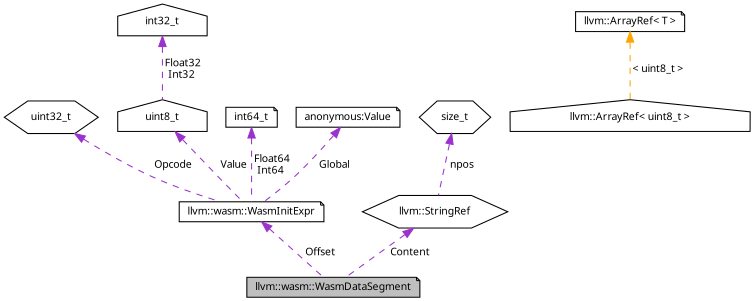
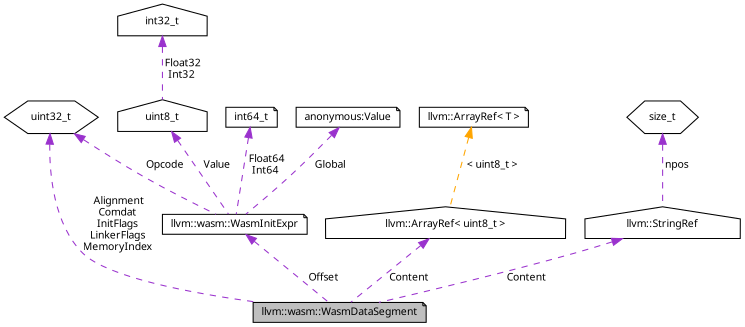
node "llvm::StringRef": shape hexagon -> house
edge "llvm::wasm::WasmDataSegment" -> "uint32_t": added, label "Alignment Comdat InitFlags LinkerFlags MemoryIndex"
edge "llvm::wasm::WasmDataSegment" -> "llvm::ArrayRef< uint8_t >": added, label "Content"
